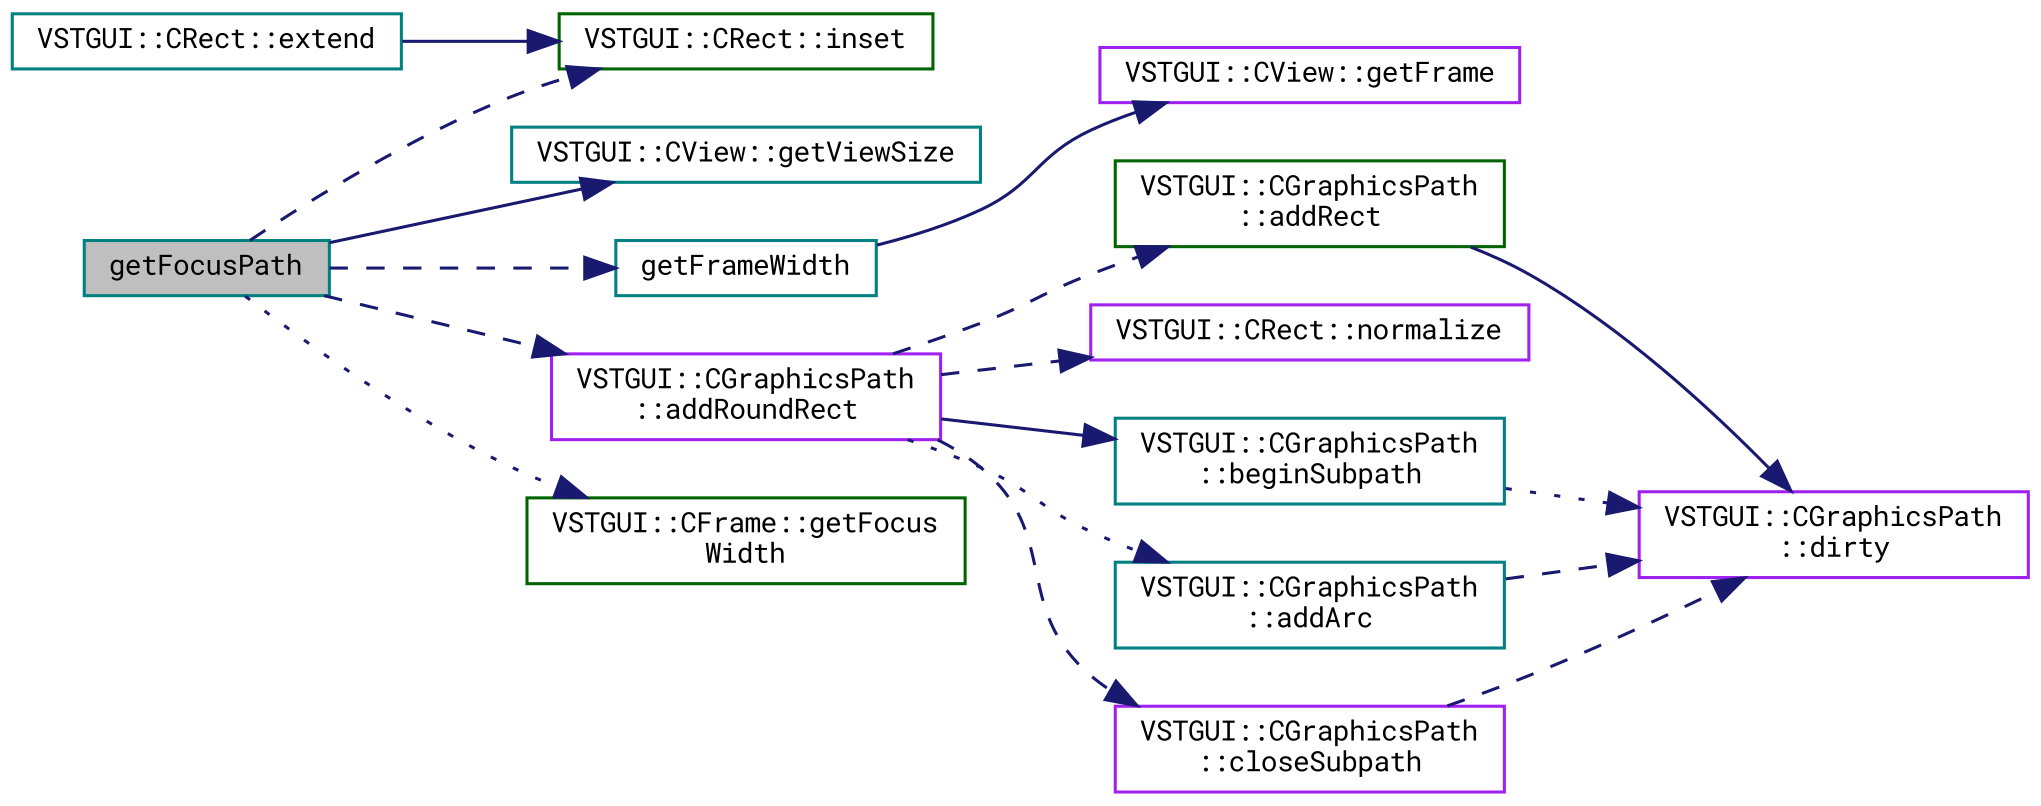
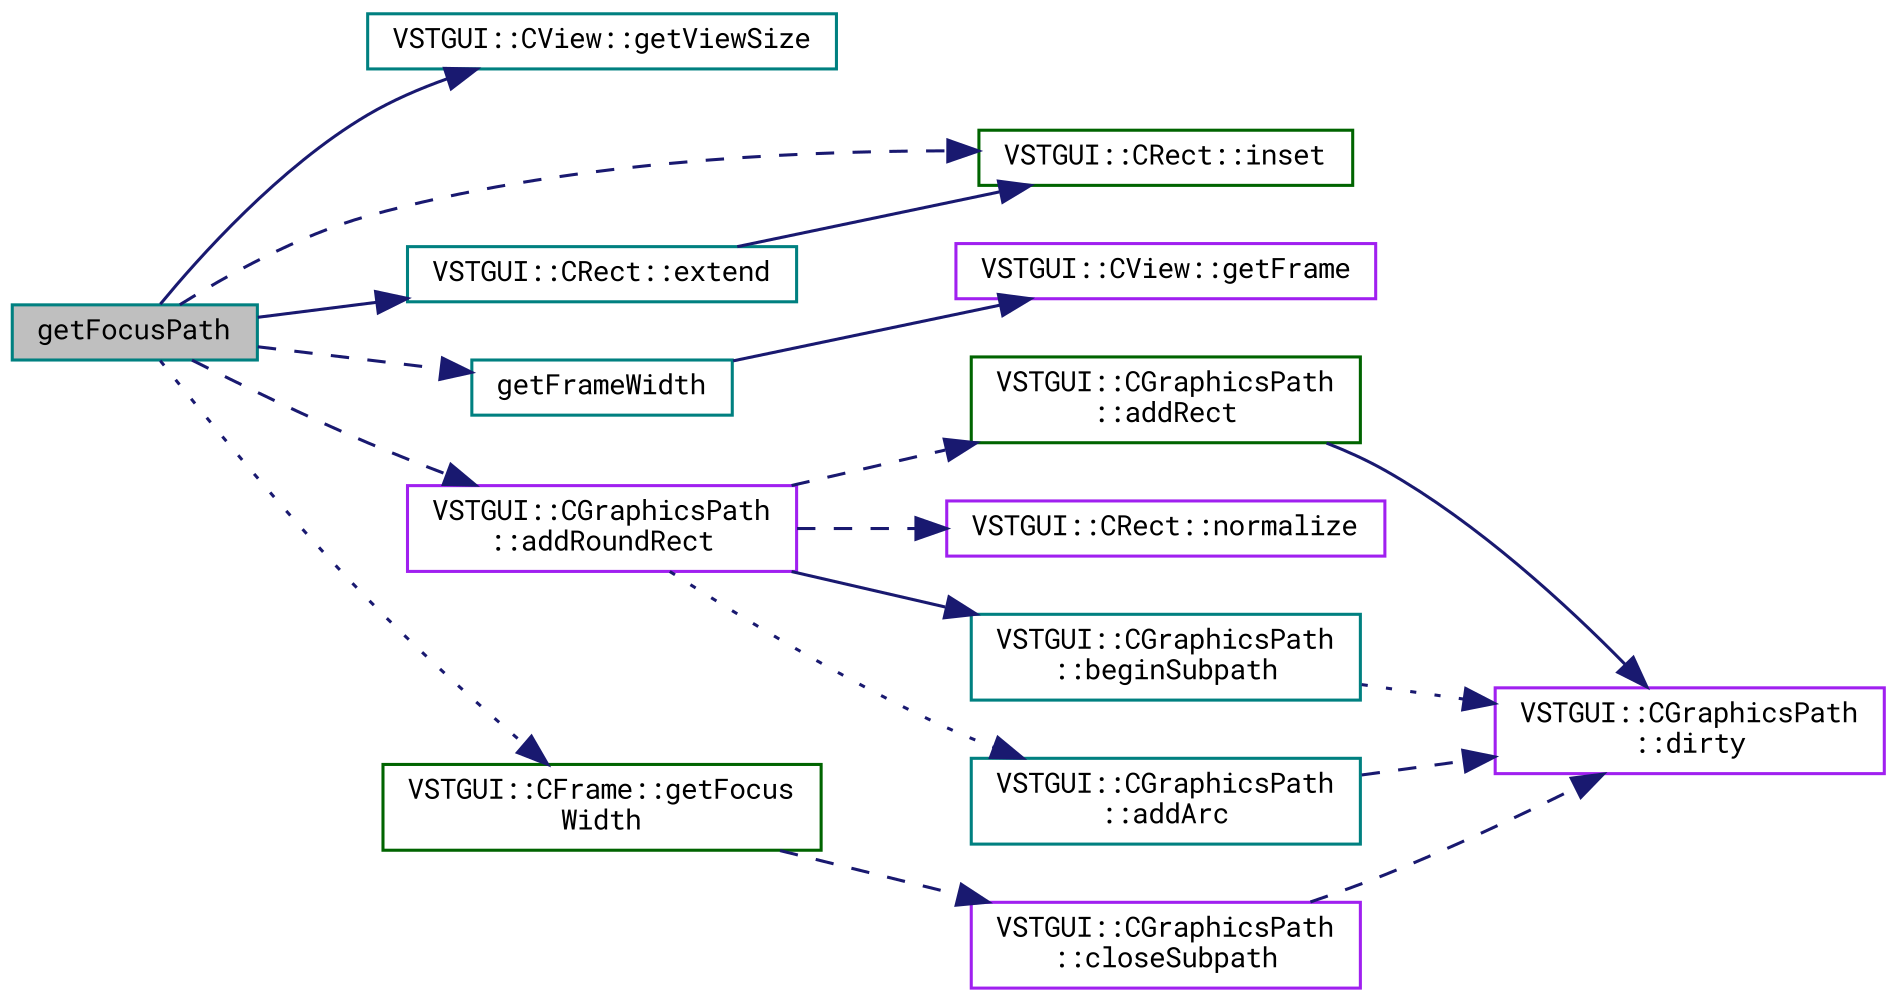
edge "getFocusPath" -> "VSTGUI::CRect::extend": added
edge "VSTGUI::CGraphicsPath ::addRoundRect" -> "VSTGUI::CGraphicsPath ::closeSubpath": now "VSTGUI::CFrame::getFocus Width" -> "VSTGUI::CGraphicsPath ::closeSubpath"
